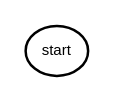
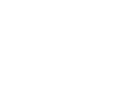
node "start": removed
